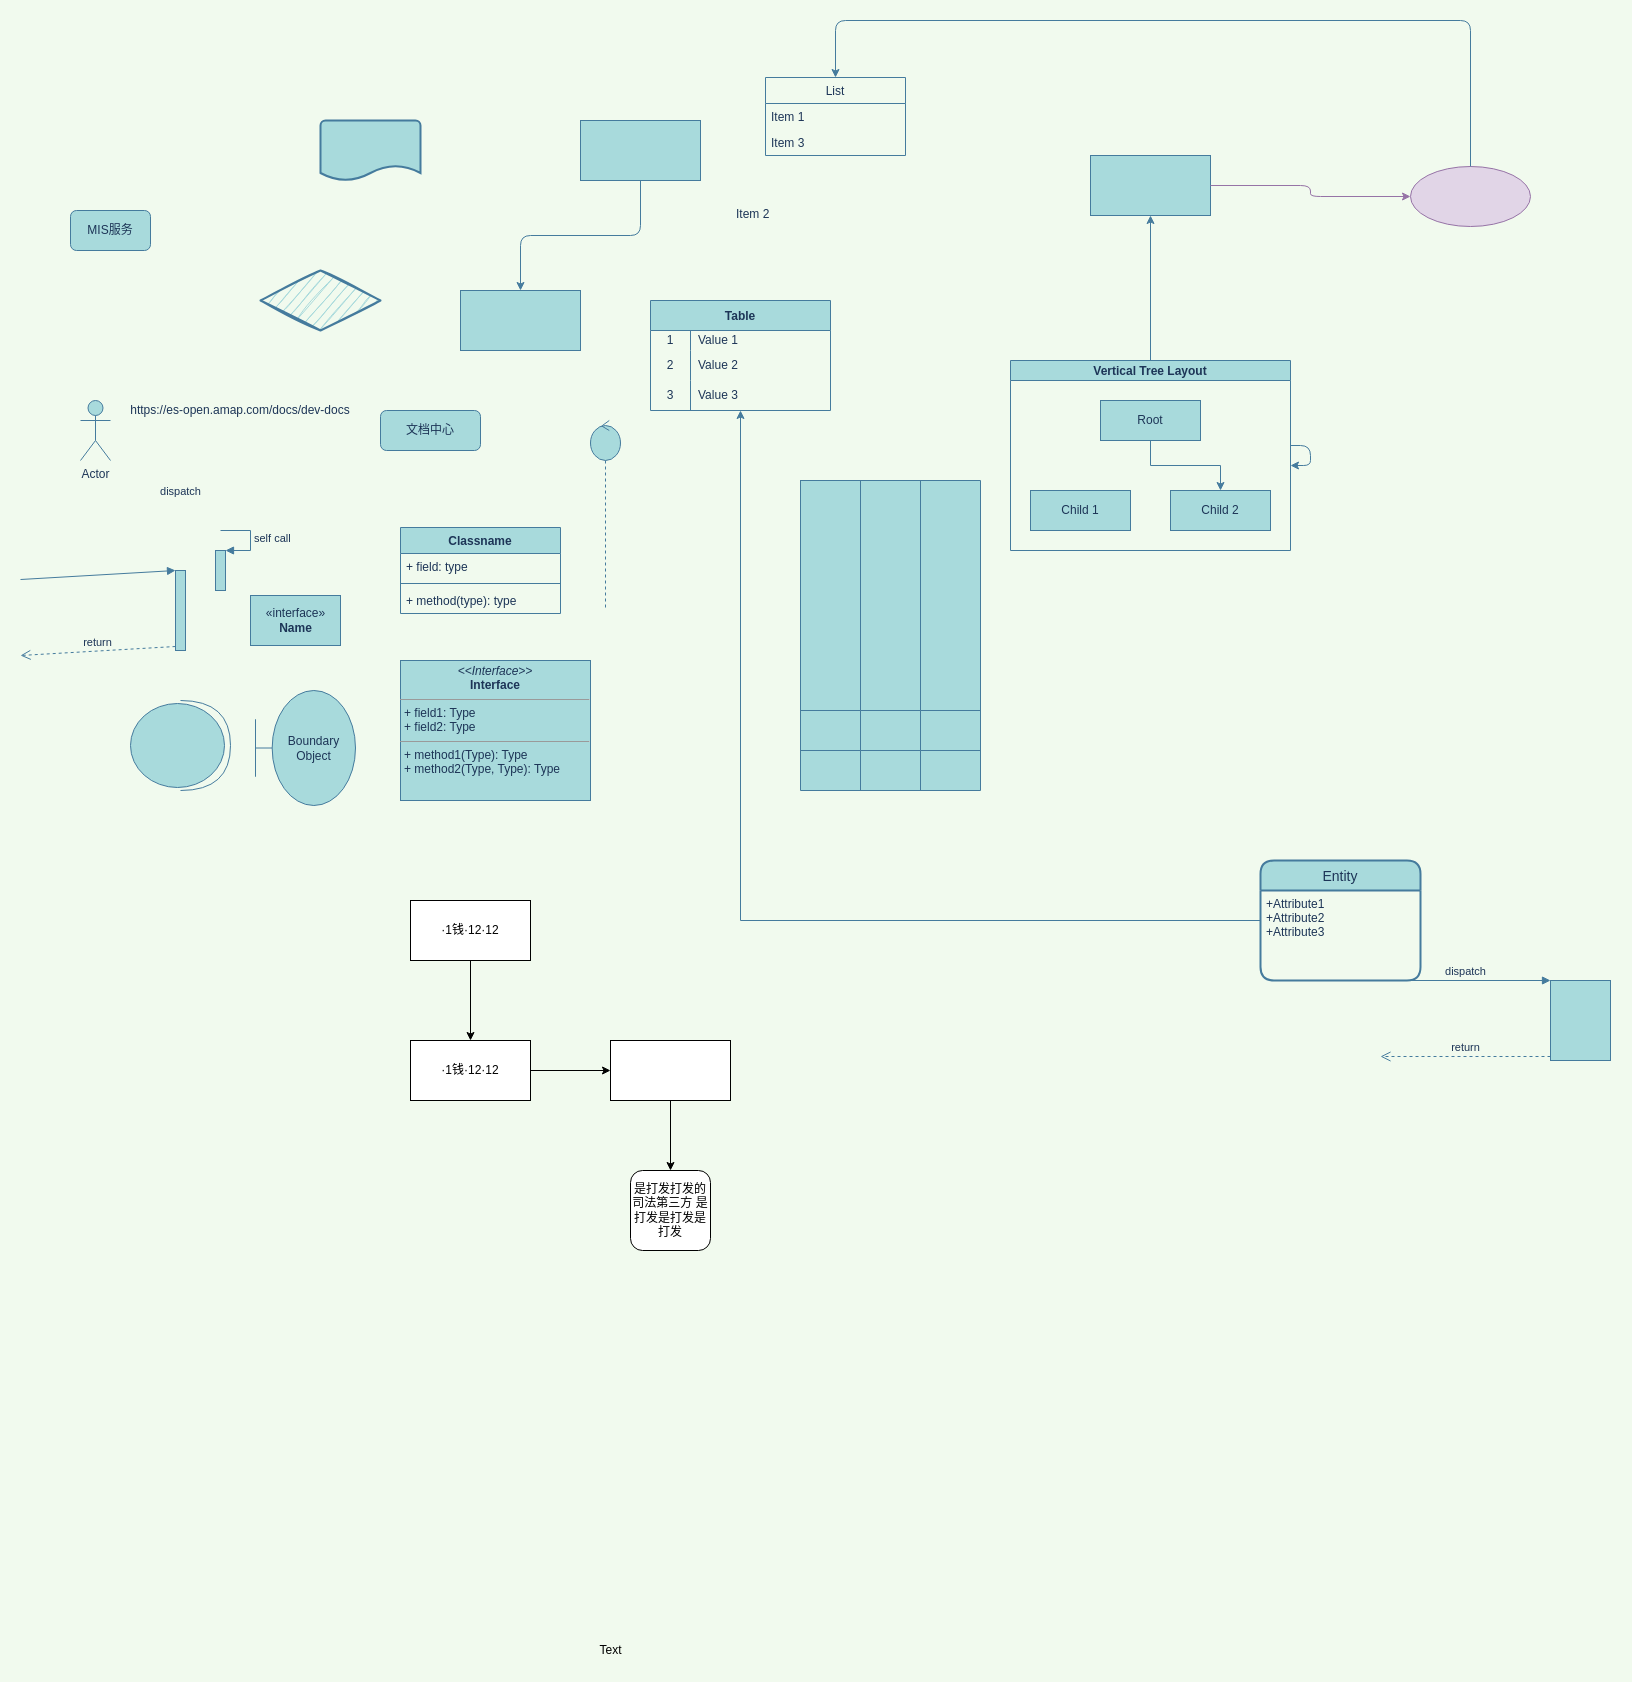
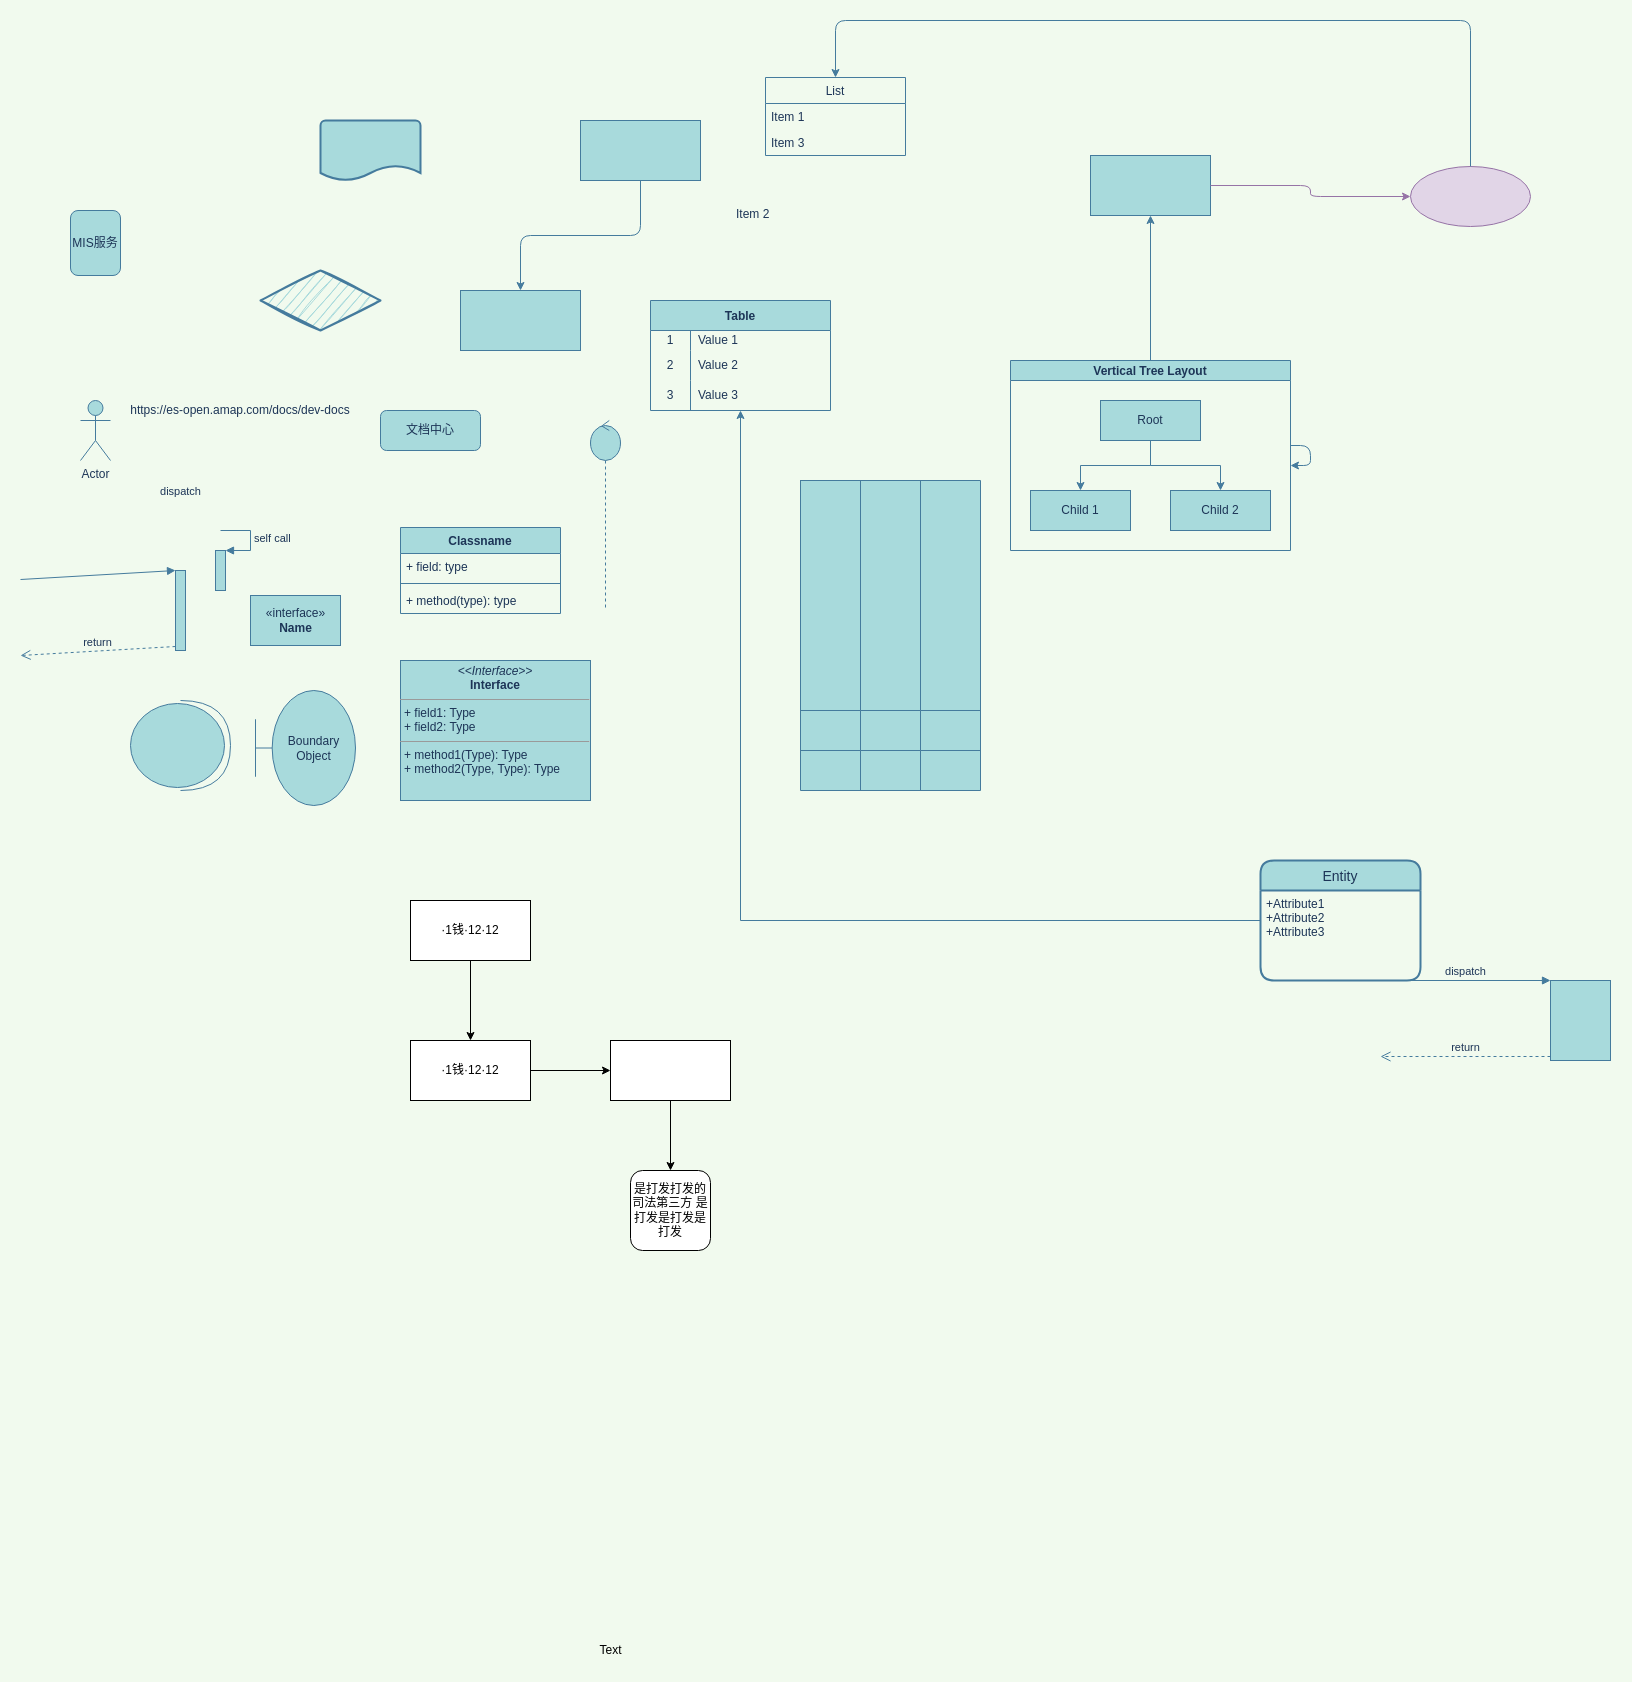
node "MIS服务": size 80x40 -> 50x65
edge "Root" -> "Child 1": added
